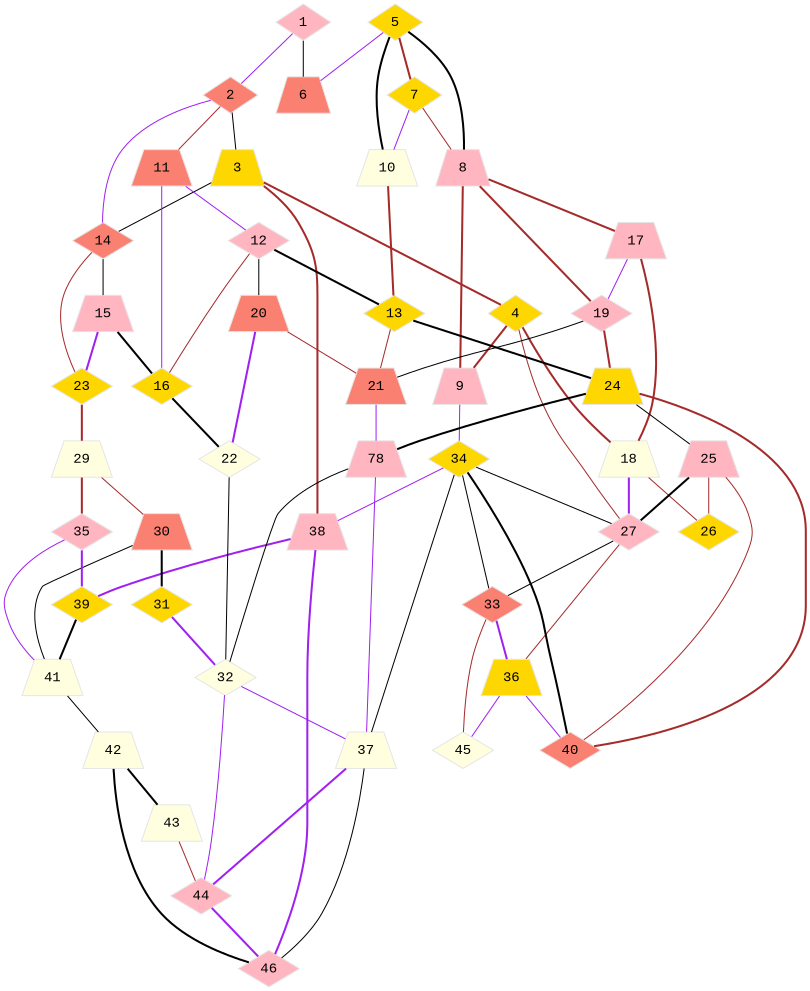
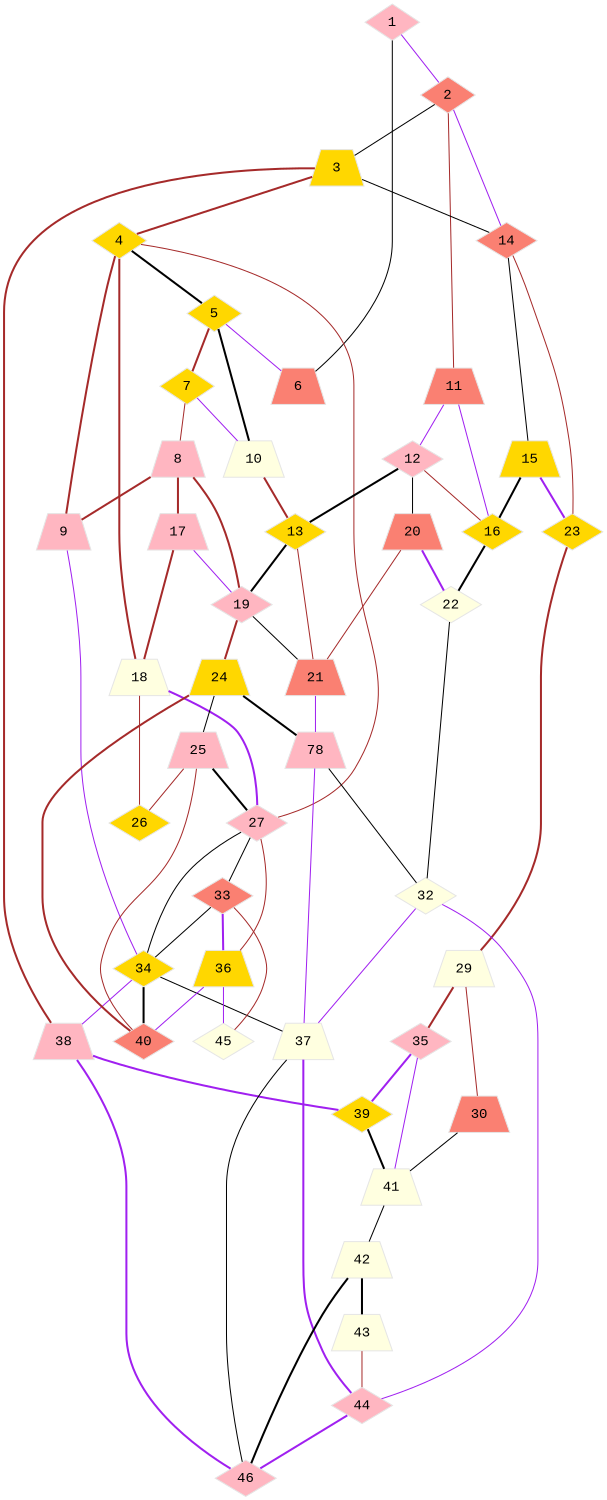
edge "5" -- "8": now "5" -- "4"
node "15": fillcolor lightpink -> gold
edge "13" -- "24": now "13" -- "19"
node "31": removed
